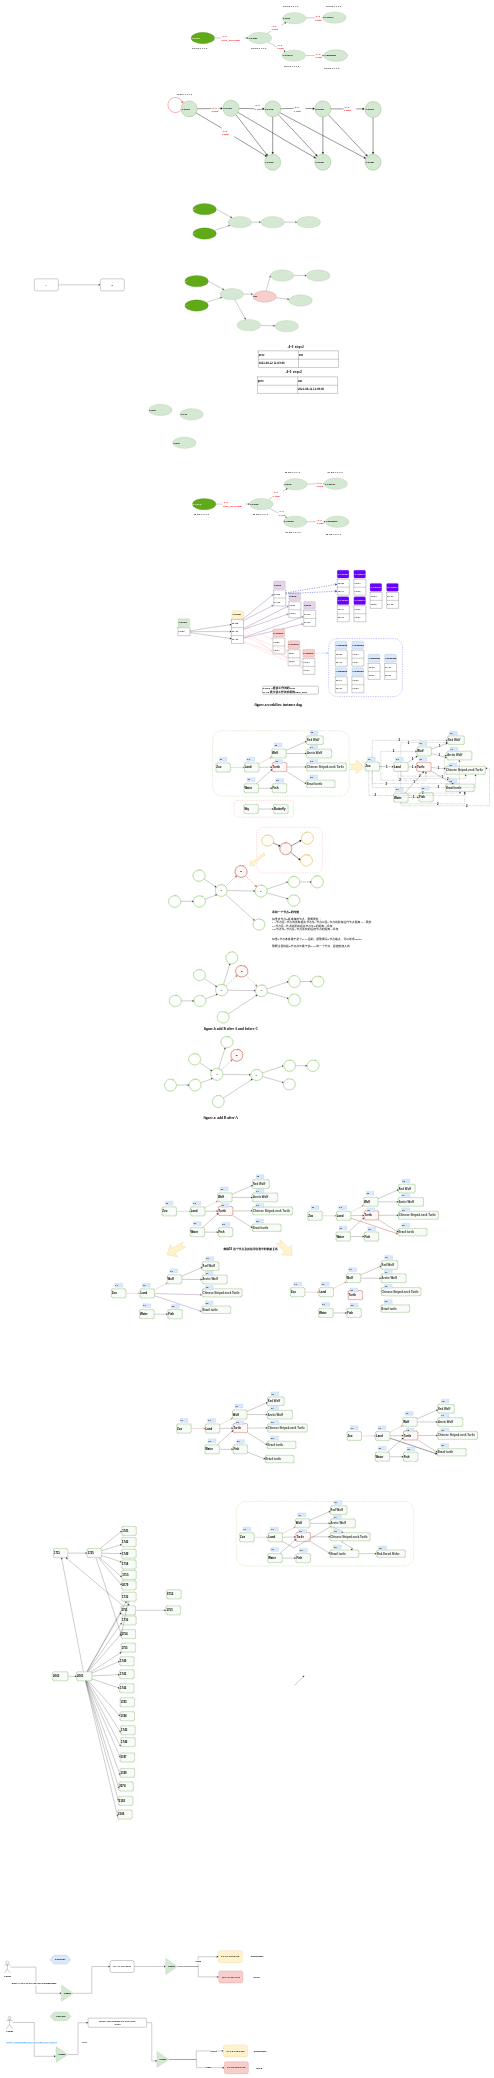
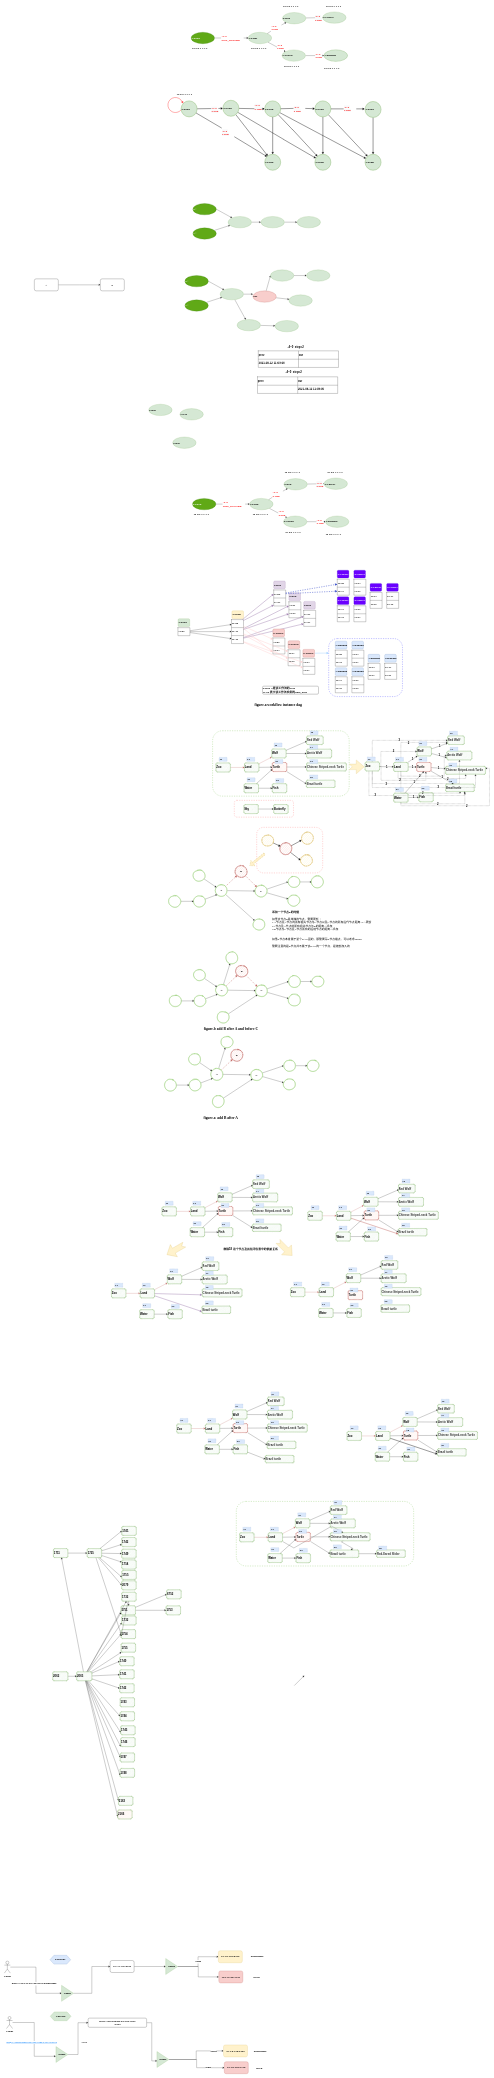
edge "1751" -> "1711": now "1751" -> "6752"
edge "2065" -> "2074": removed
node "2074": removed
